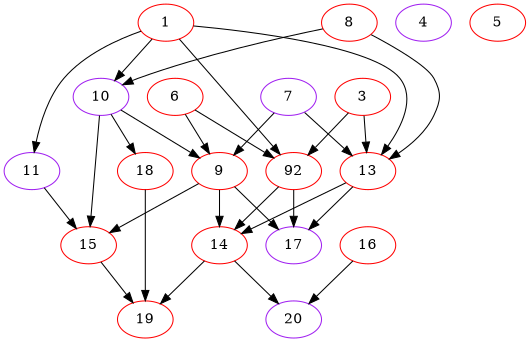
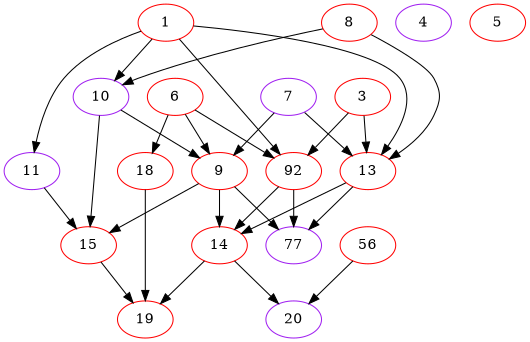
edge "10" -> "18": now "6" -> "18"
node "17": label "17" -> "77"
node "16": label "16" -> "56"
